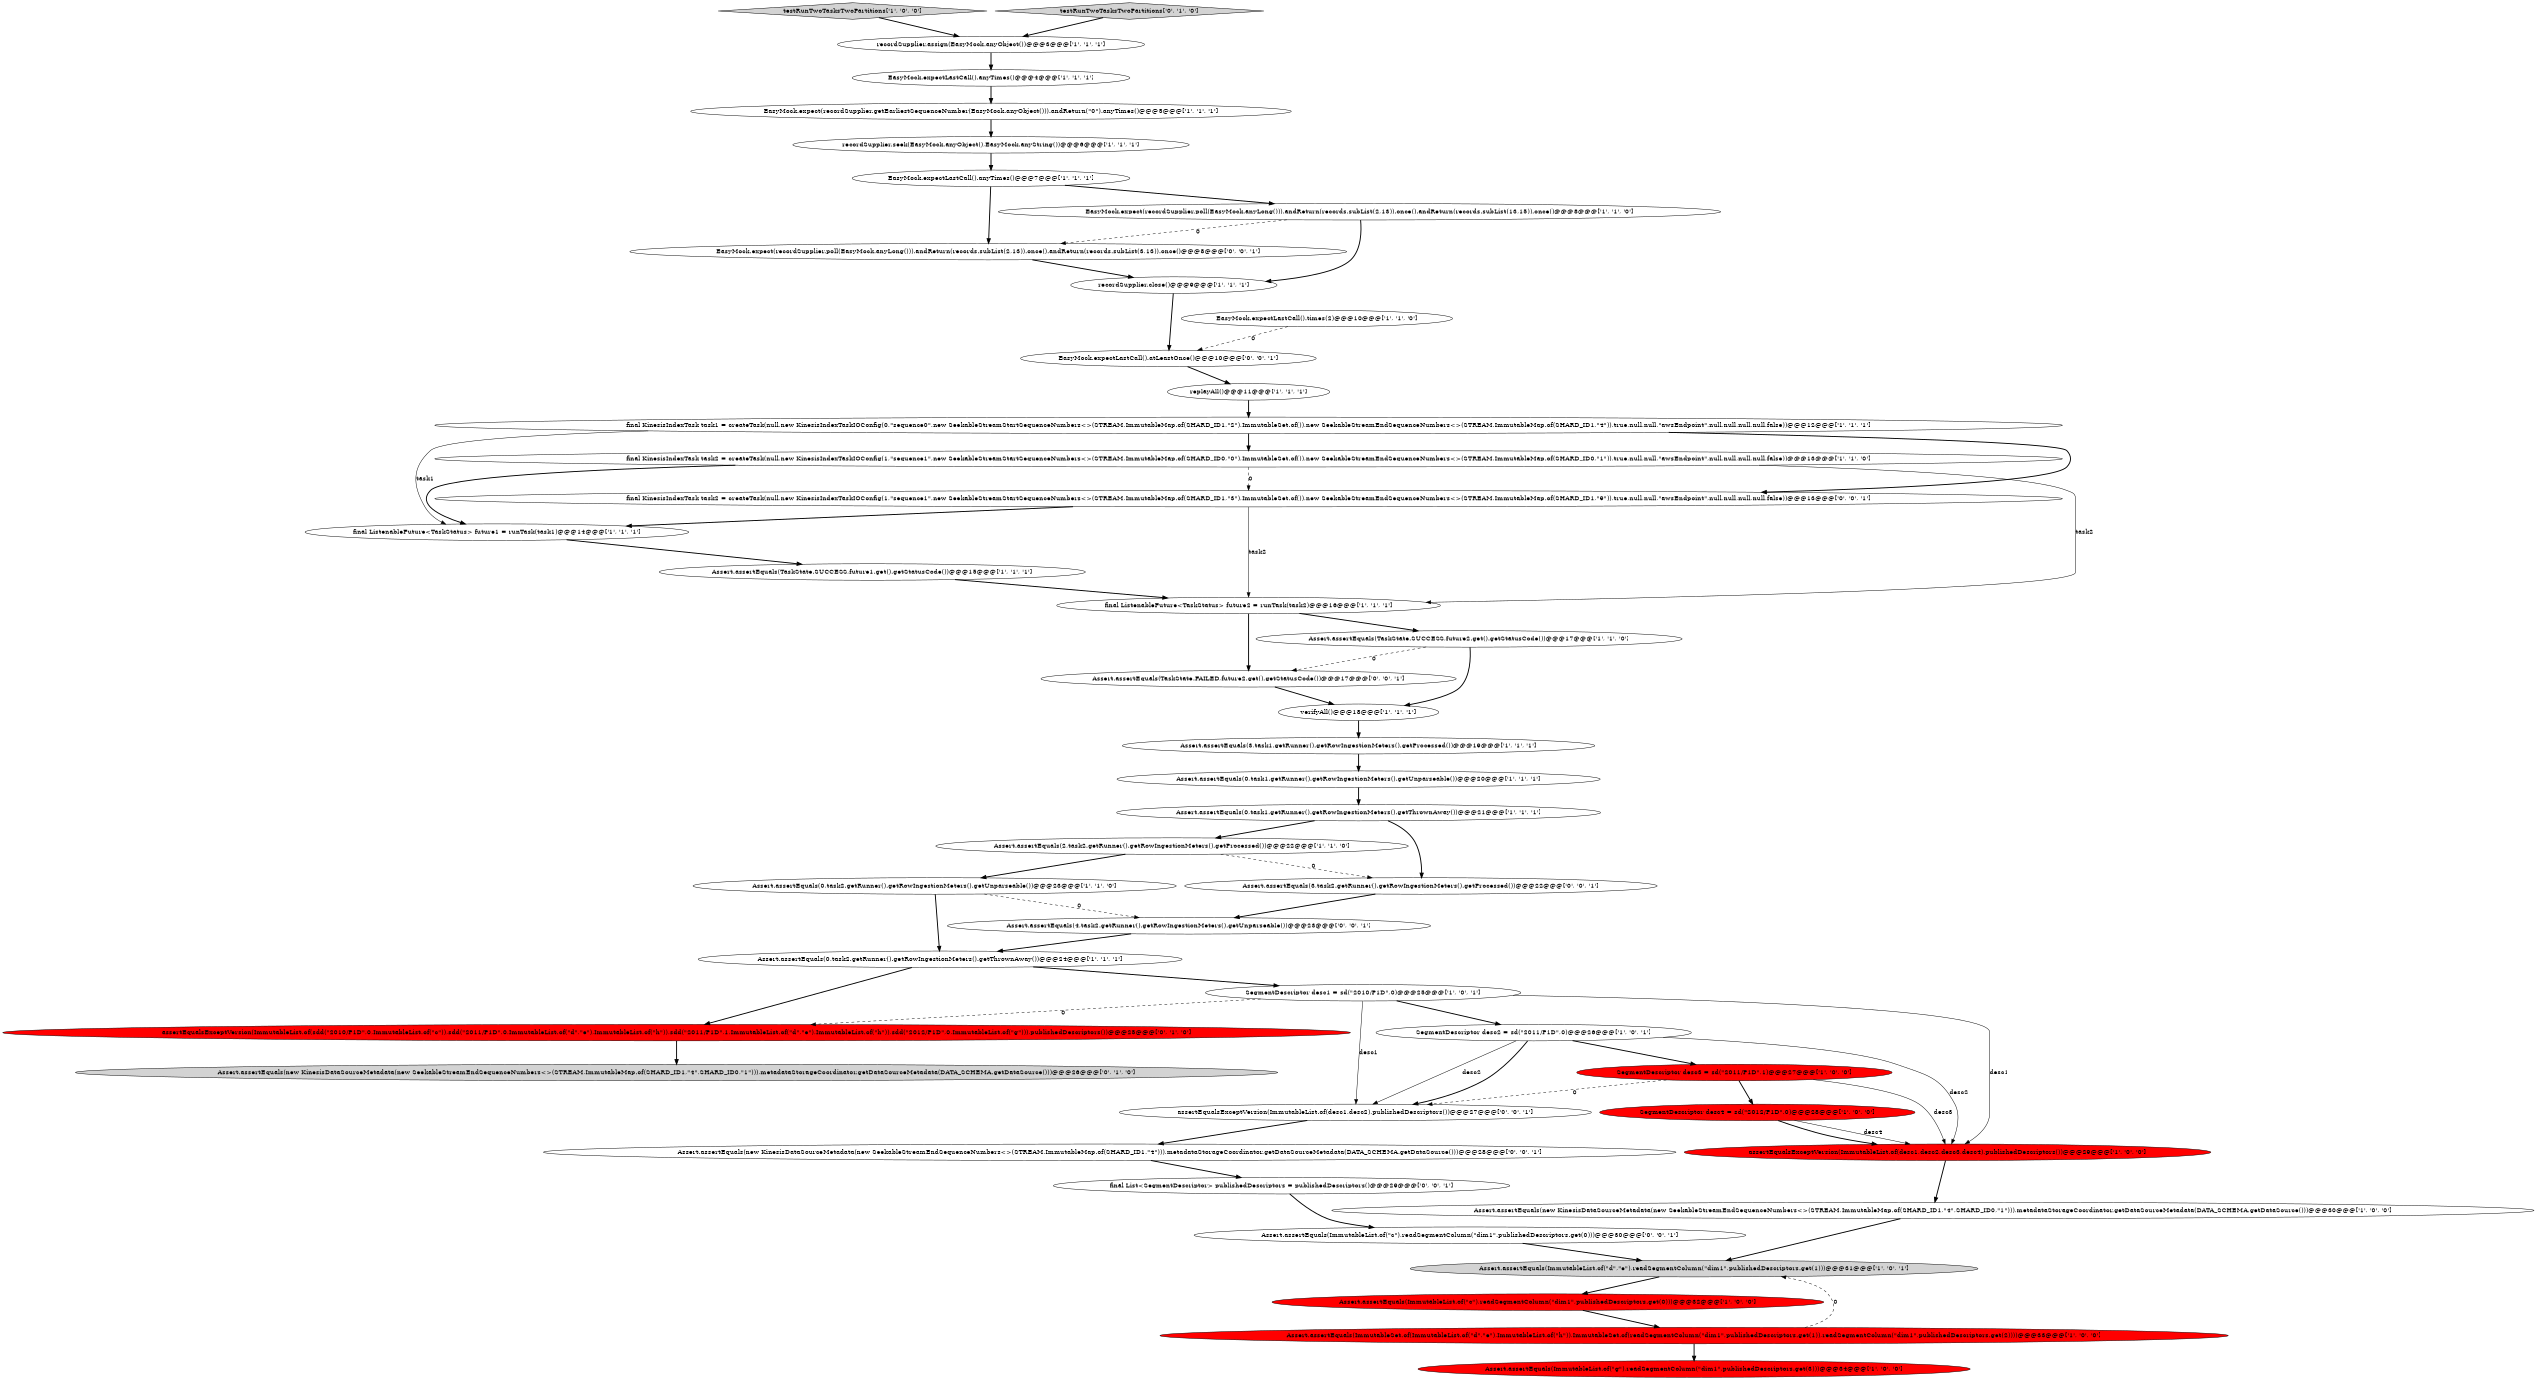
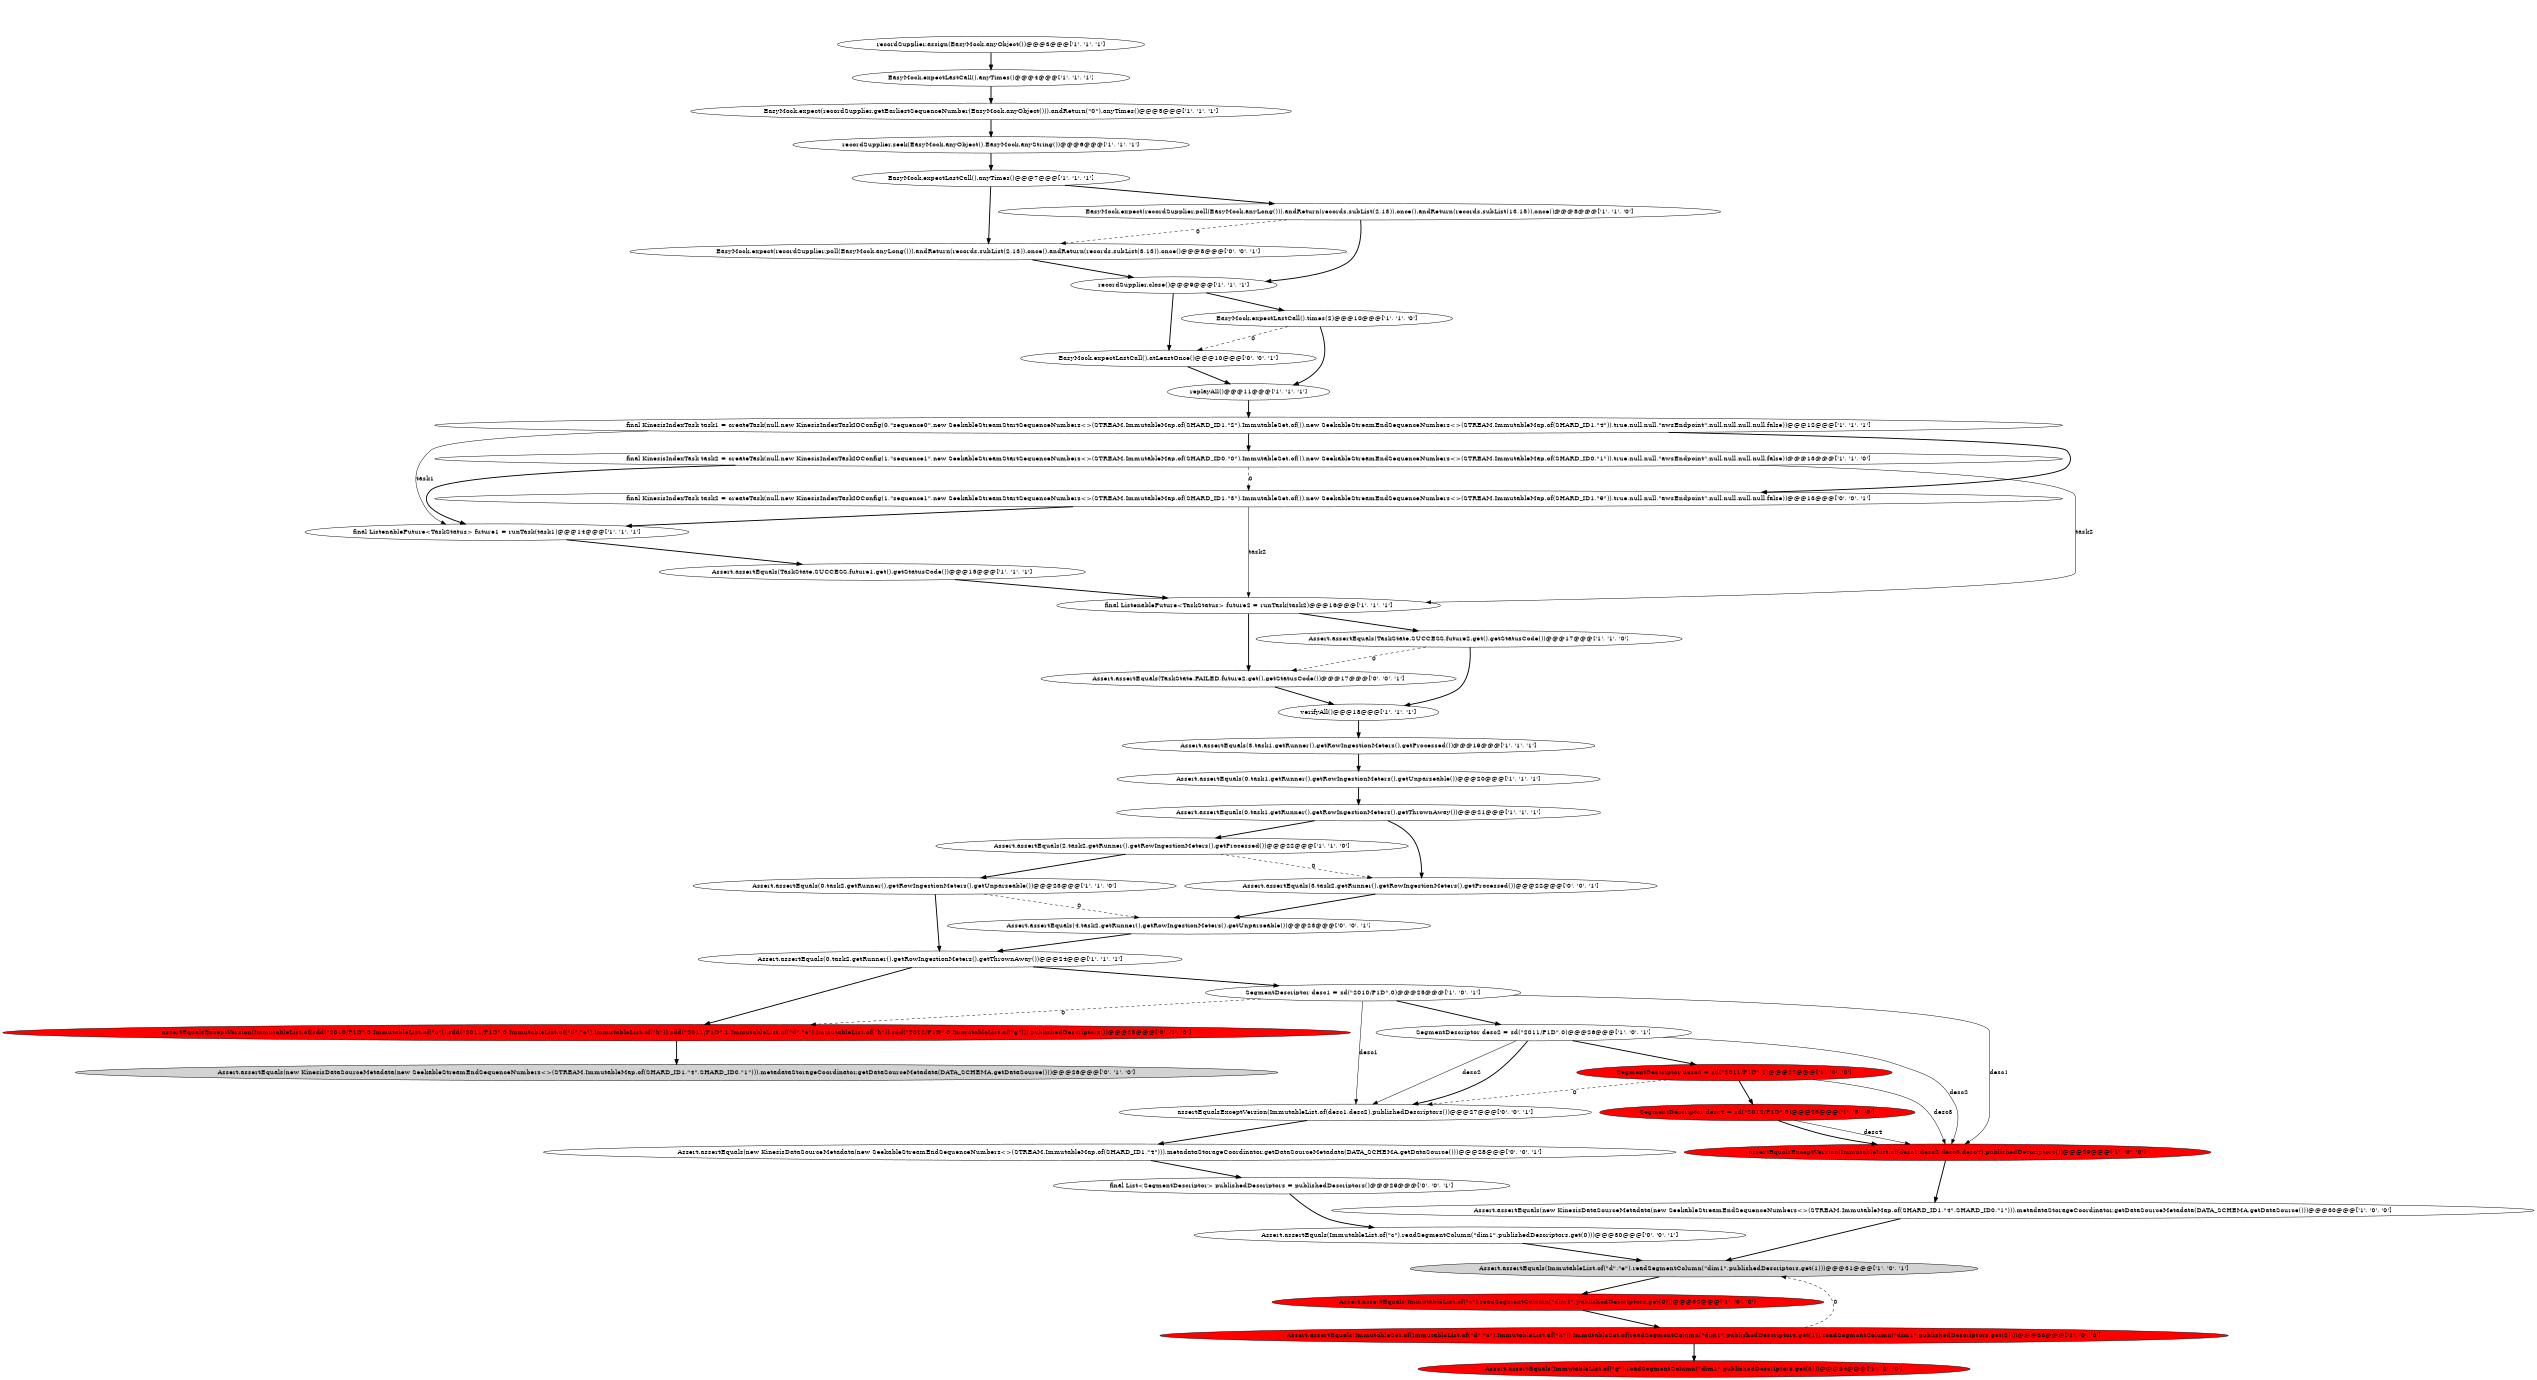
node "testRunTwoTasksTwoPartitions['1', '0', '0']": removed
node "testRunTwoTasksTwoPartitions['0', '1', '0']": removed
edge "recordSupplier.close()@@@9@@@['1', '1', '1']" -> "EasyMock.expectLastCall().times(2)@@@10@@@['1', '1', '0']": added
edge "EasyMock.expectLastCall().times(2)@@@10@@@['1', '1', '0']" -> "replayAll()@@@11@@@['1', '1', '1']": added
